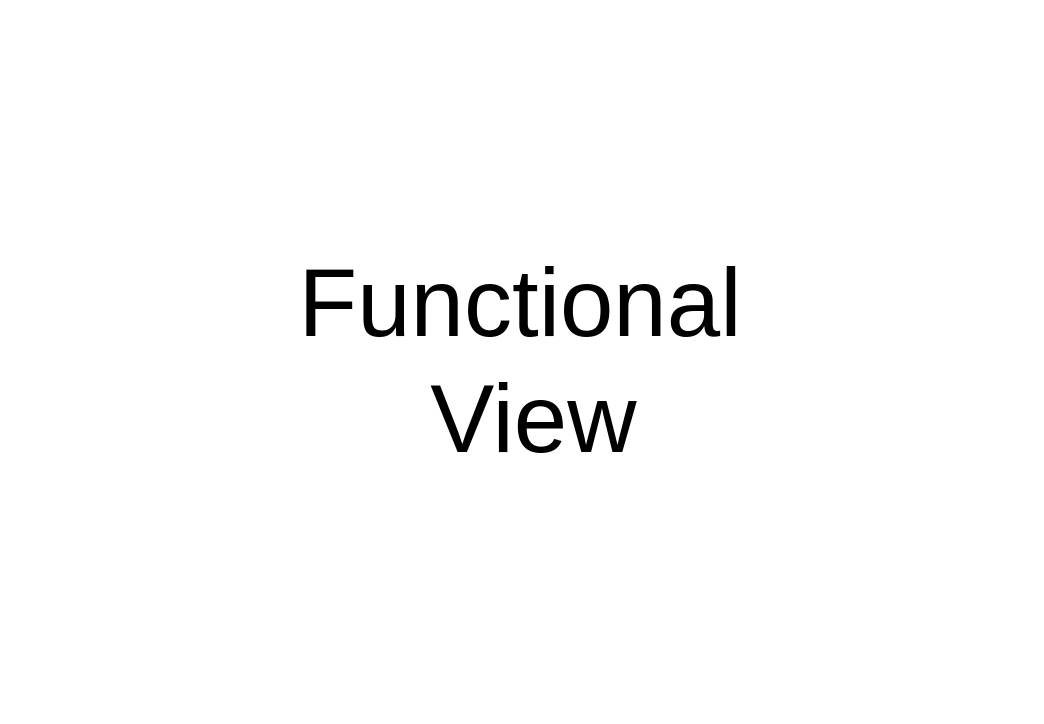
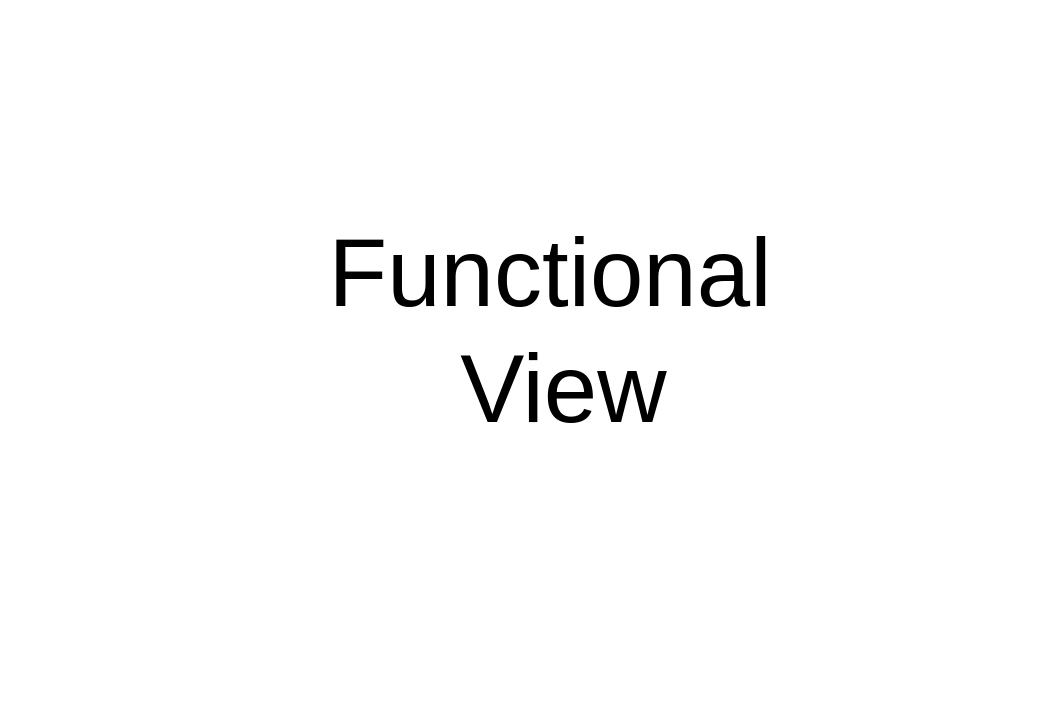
node "Functional View": moved (521, 361) -> (551, 331)
